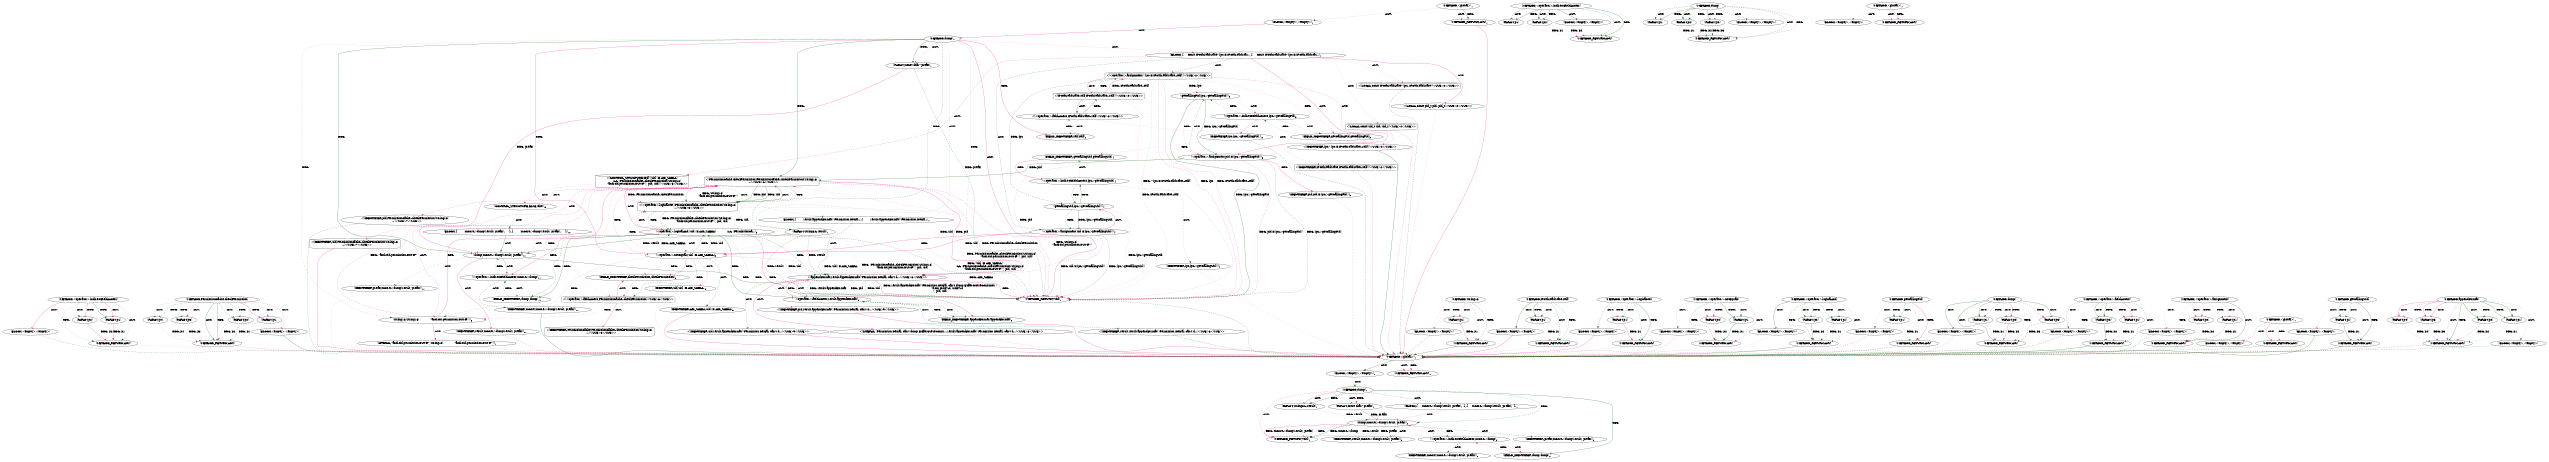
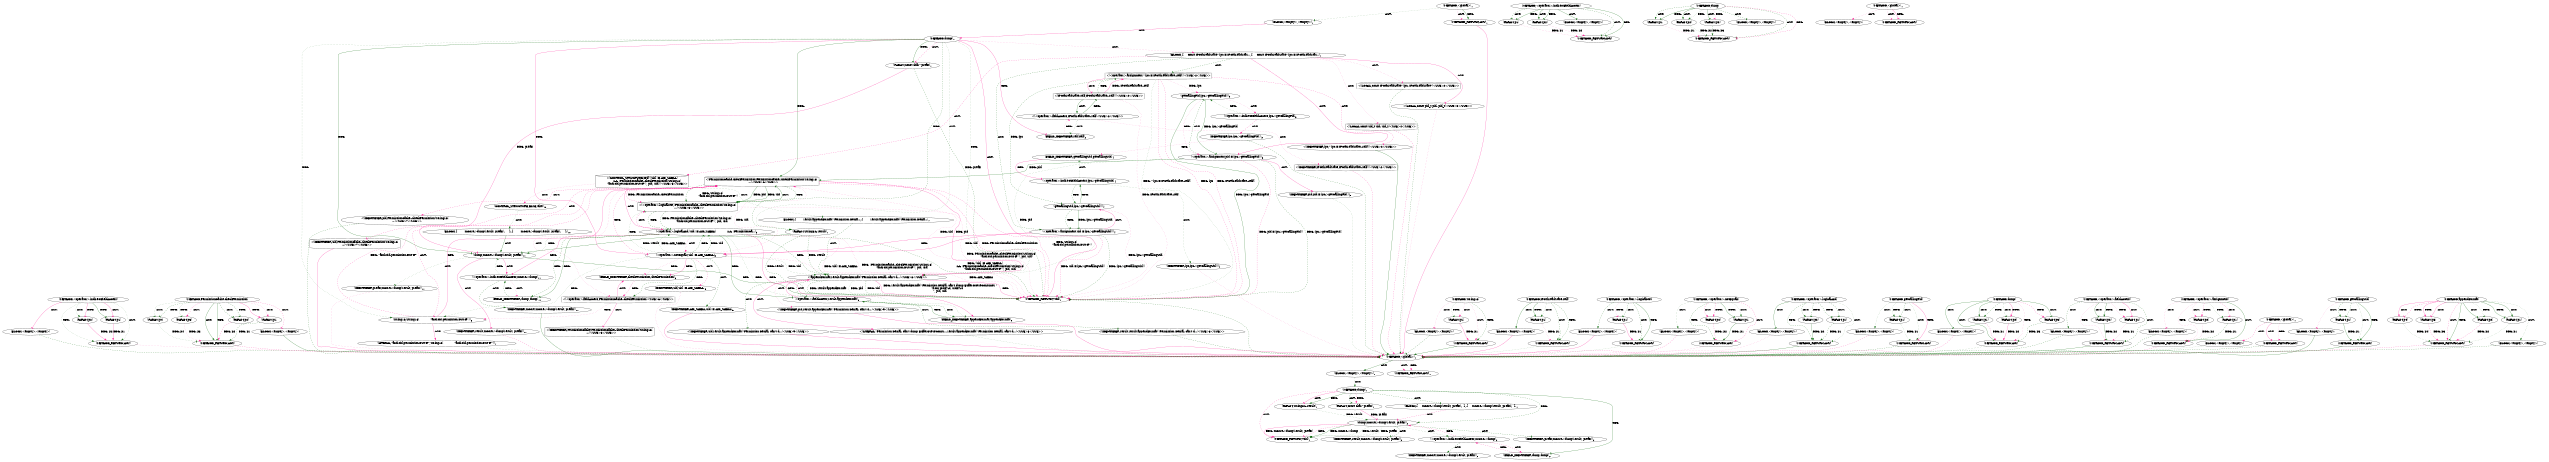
node "(FIELD_IDENTIFIER,getCallingPid,getCallingPid)": removed
edge "(<operator>.assignment,pid = ipc->getCallingPid())" -> "(IDENTIFIER,pid,pid = ipc->getCallingPid())": label "CFG: " -> "AST: "
edge "(FIELD_IDENTIFIER,appendFormat,appendFormat)" -> "(<operator>.fieldAccess,result.appendFormat)": style dashed -> solid
